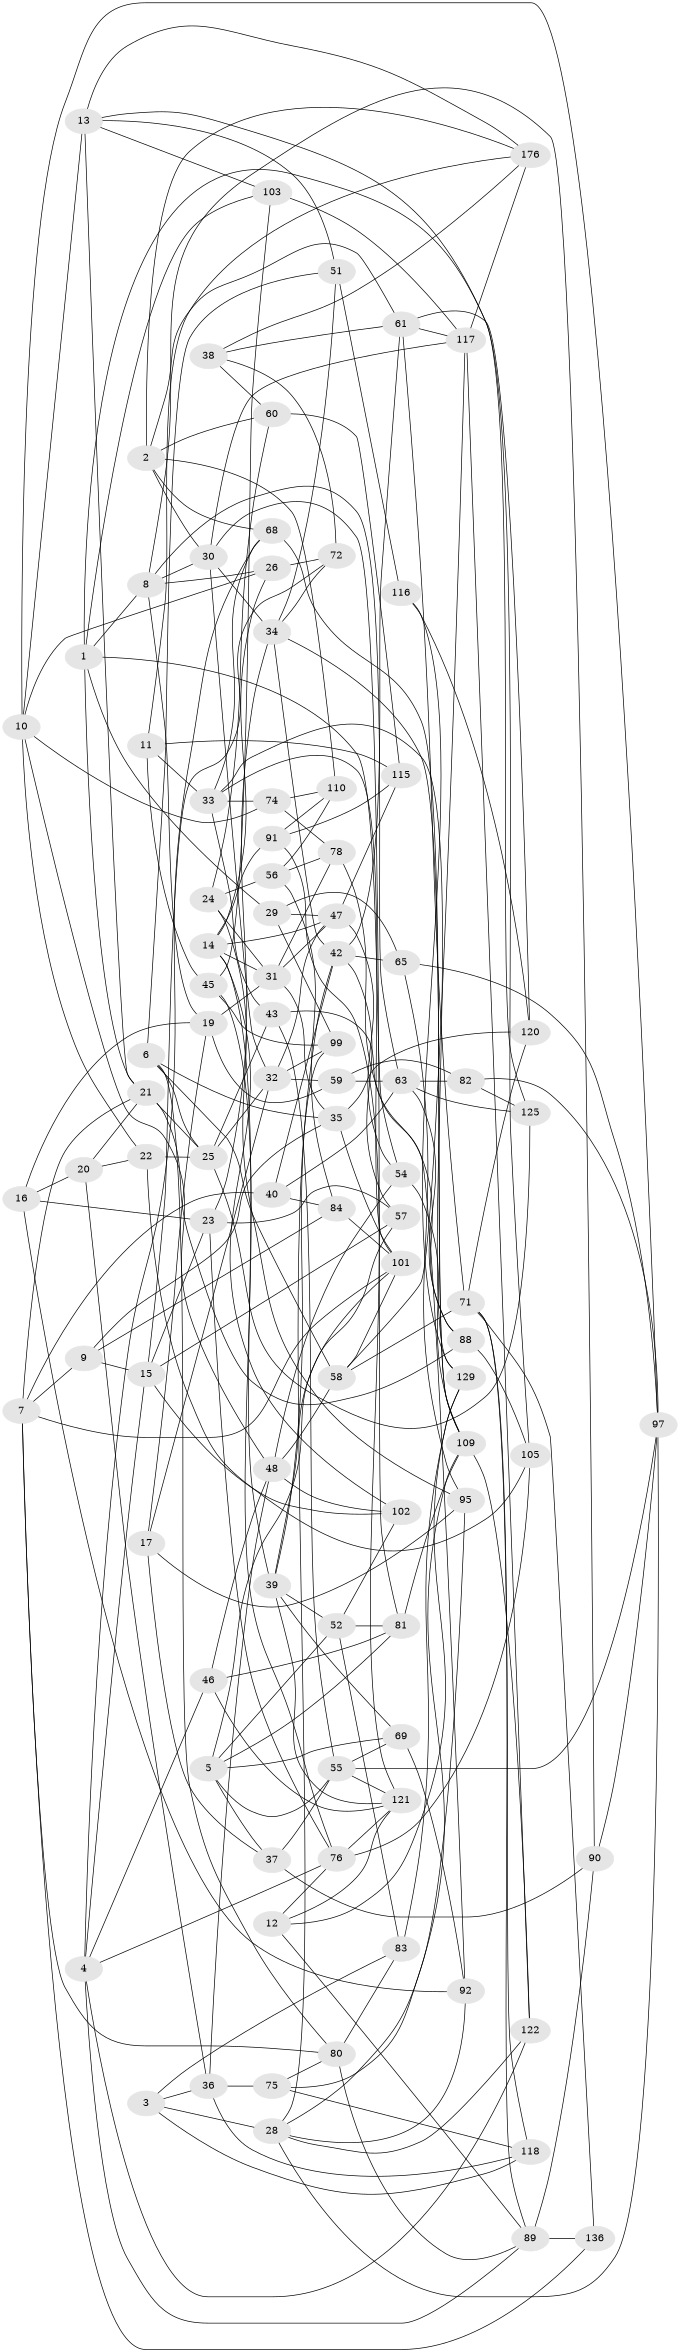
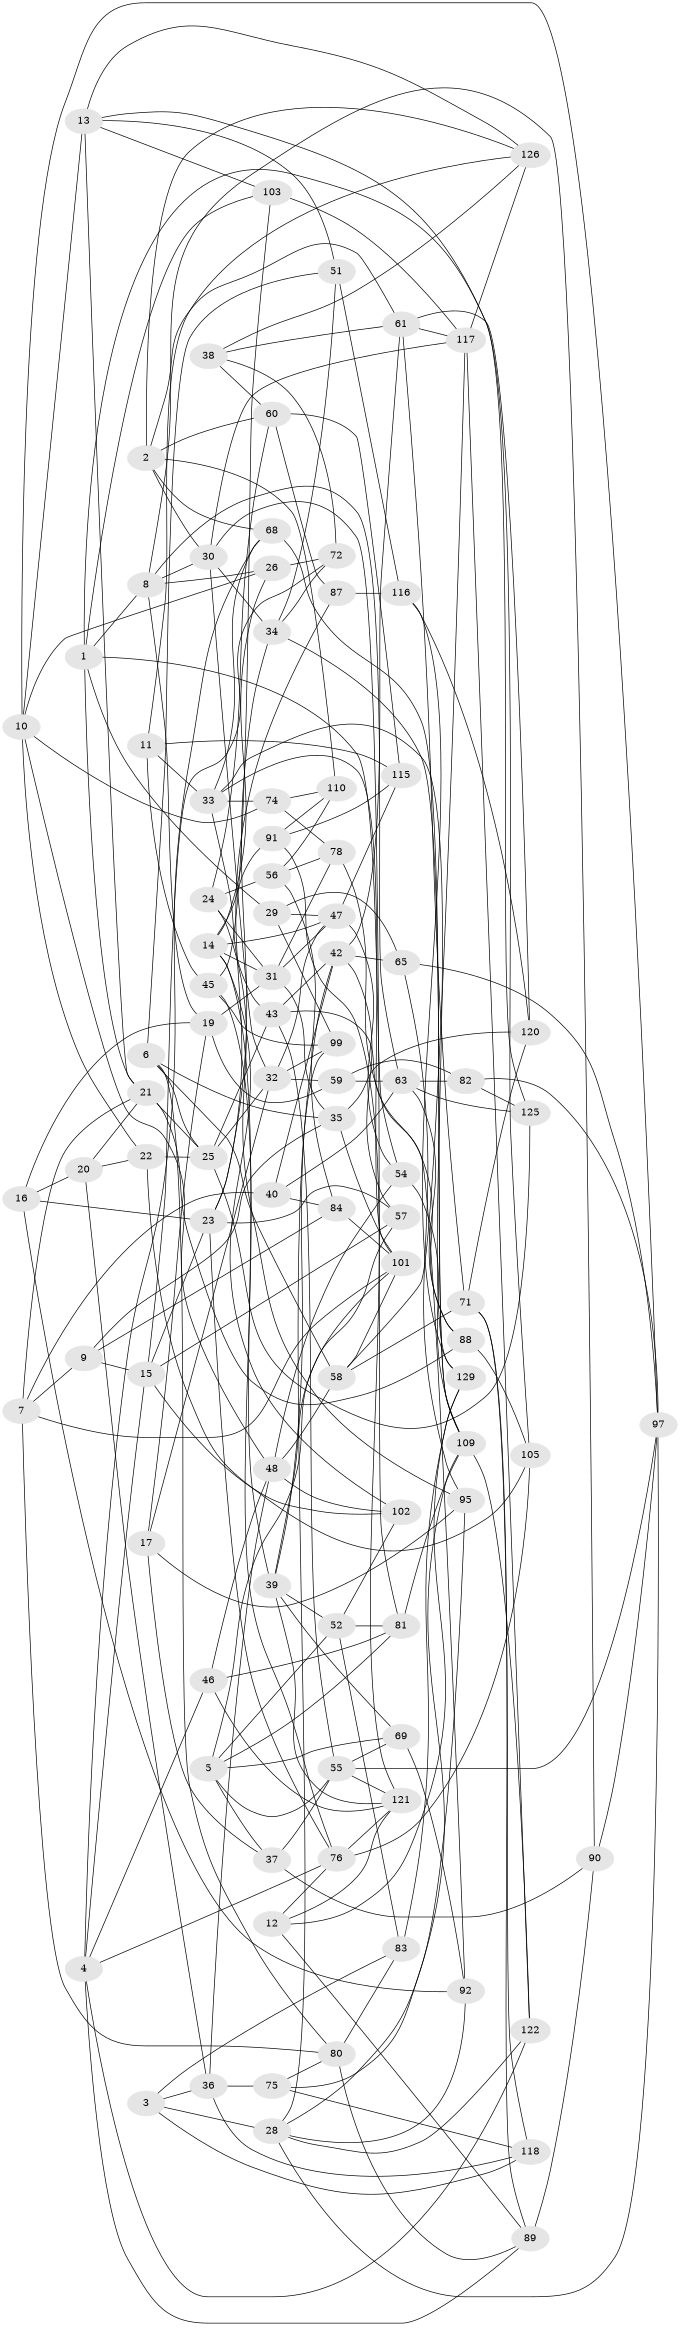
node "176": label "176" -> "126"
node "87": added
edge "34" -- "42": now "43" -- "42"
node "136": removed
